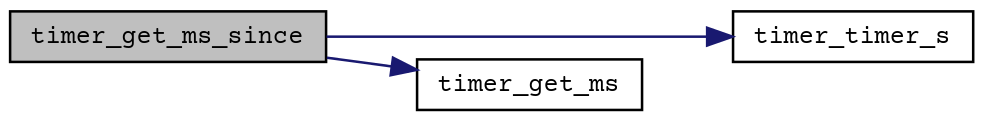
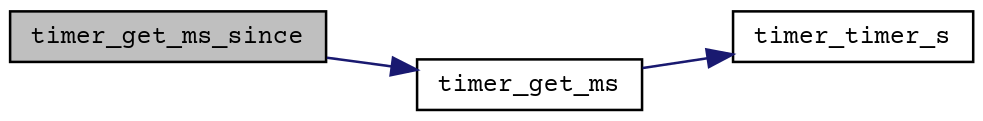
edge "timer_get_ms_since" -> "timer_timer_s": now "timer_get_ms" -> "timer_timer_s"
